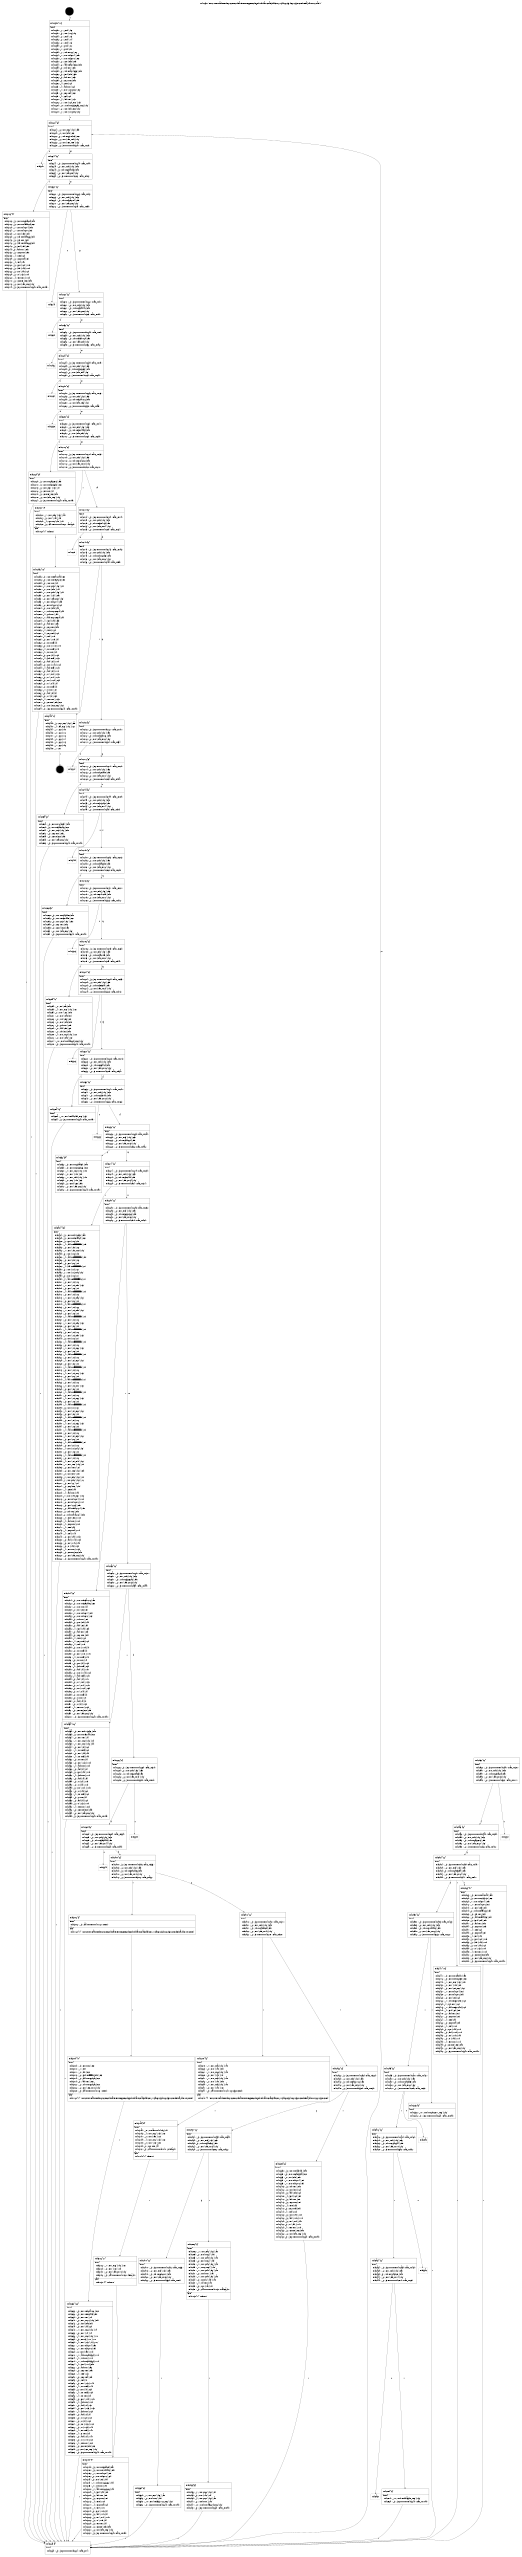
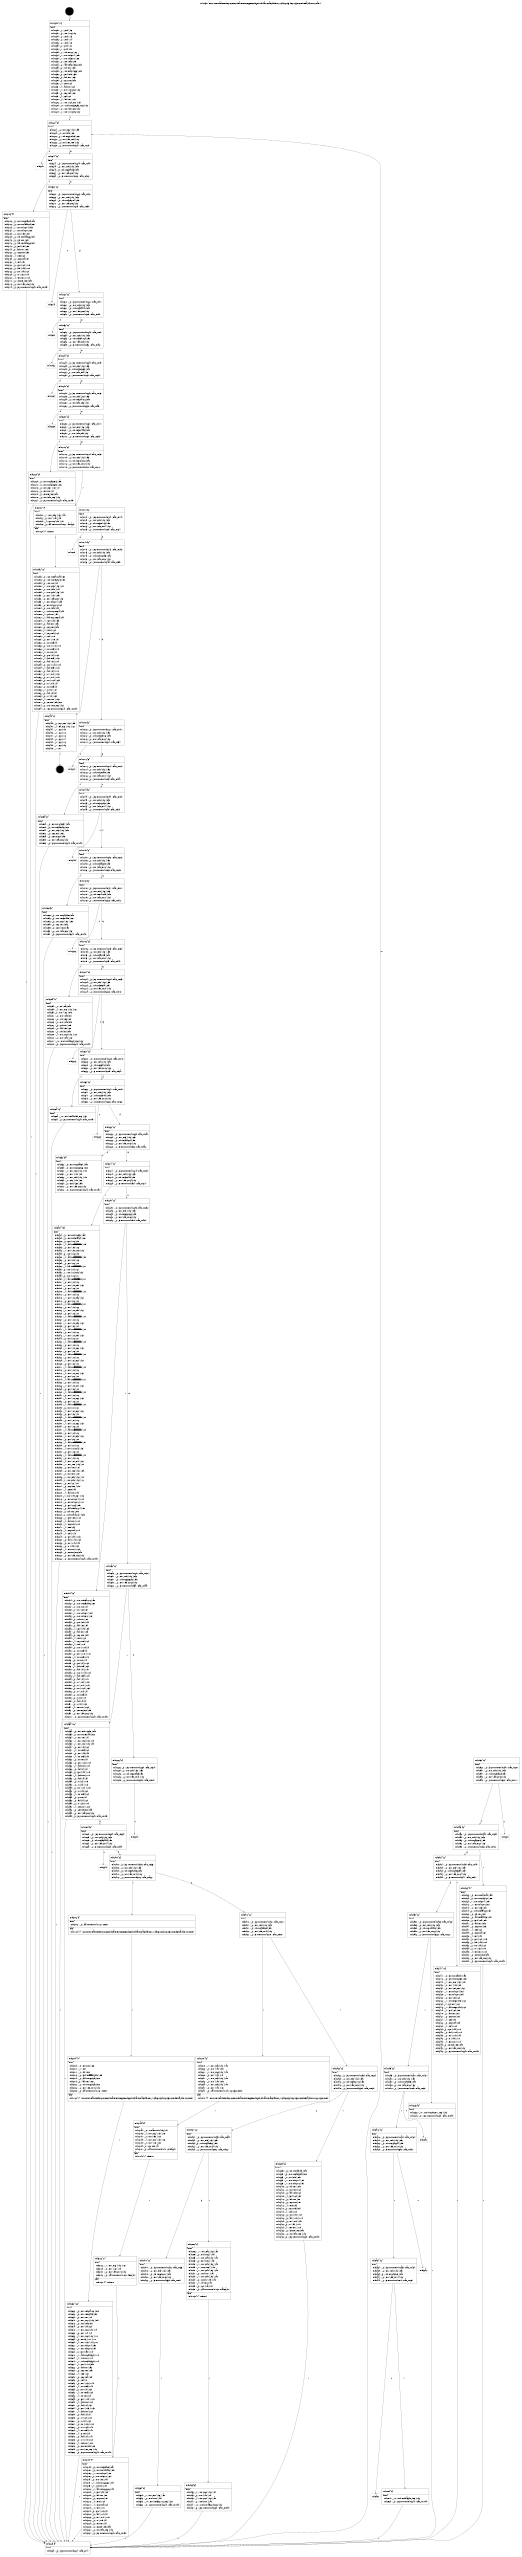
edge "0x402708 [28]" -> "0x402724 [28]": removed, label "19"
edge "0x4028c8 [28]" -> "0x4028e4 [28]": now "0x402a5a [106]" -> "0x4028e4 [28]"
edge "0x4029c4 [28]" -> "0x402d65 [91]": now "0x4029a8 [28]" -> "0x402d65 [91]"
